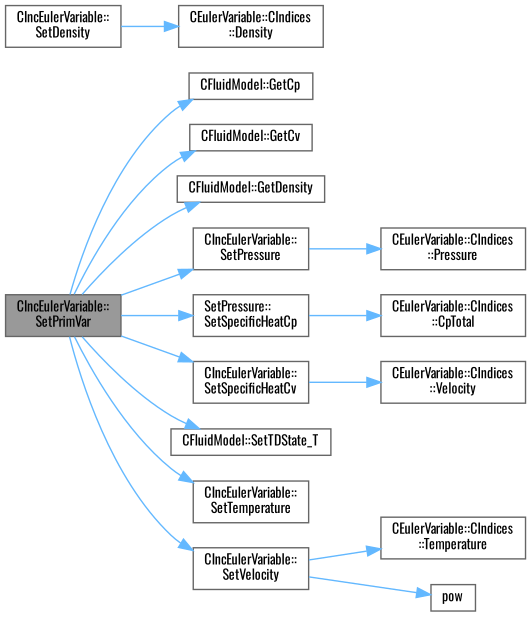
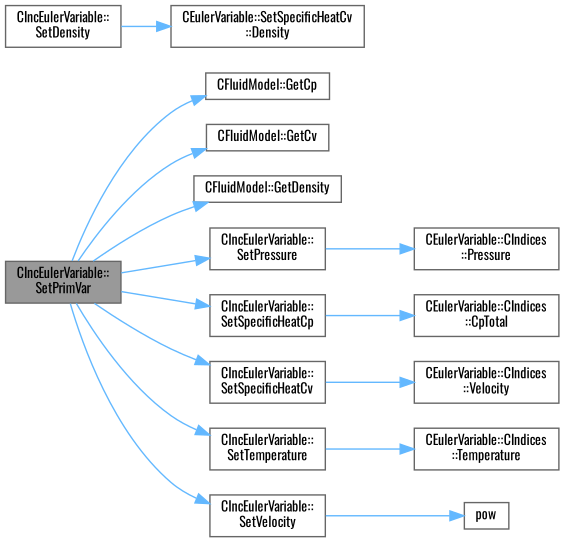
node "CEulerVariable::CIndices ::Density": label "CEulerVariable::CIndices ::Density" -> "CEulerVariable::SetSpecificHeatCv ::Density"
node "SetPressure:: SetSpecificHeatCp": label "SetPressure:: SetSpecificHeatCp" -> "CIncEulerVariable:: SetSpecificHeatCp"
node "CFluidModel::SetTDState_T": removed
edge "CIncEulerVariable:: SetVelocity" -> "CEulerVariable::CIndices ::Temperature": now "CIncEulerVariable:: SetTemperature" -> "CEulerVariable::CIndices ::Temperature"
